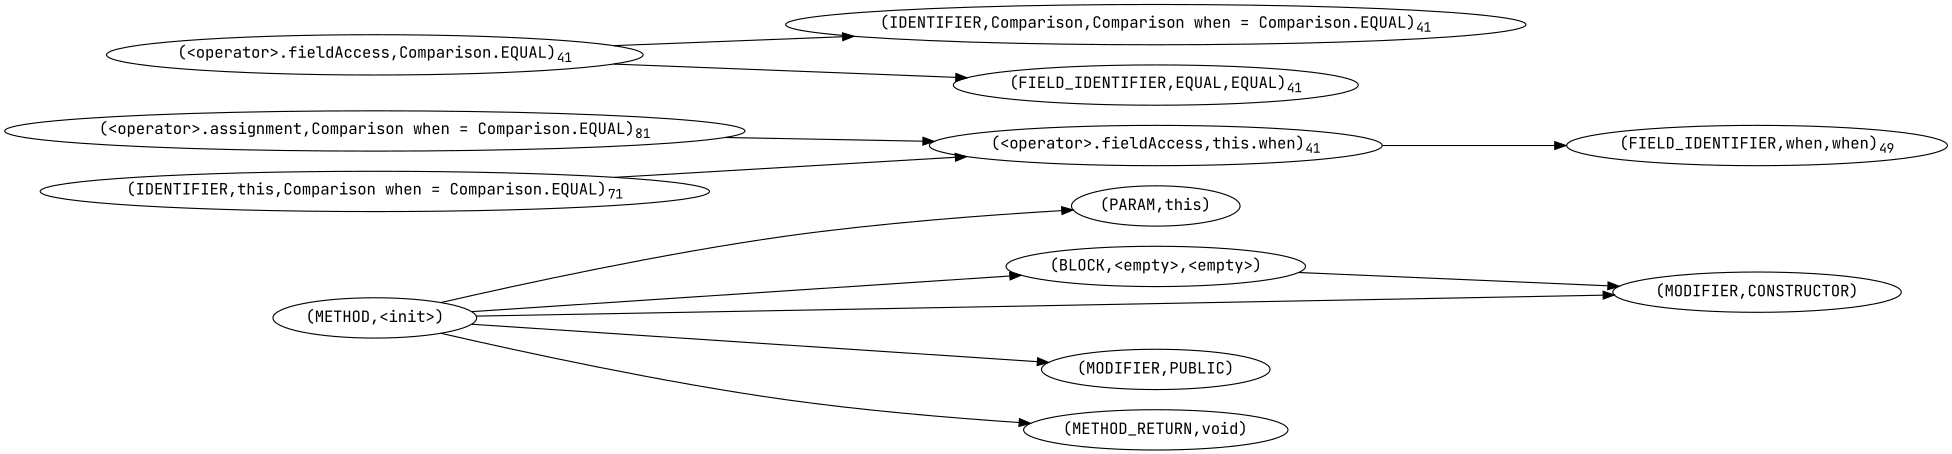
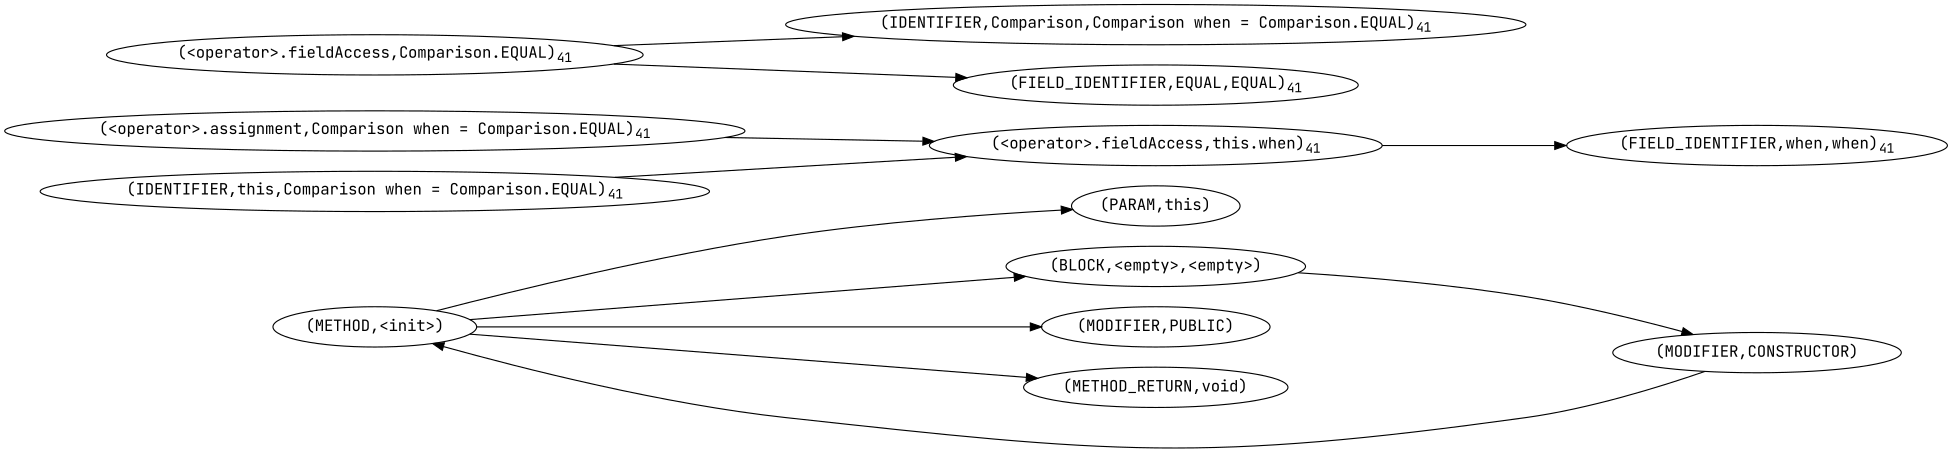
node "(<operator>.assignment,Comparison when = Comparison.EQUAL)": text "81" -> "41"
node "(FIELD_IDENTIFIER,when,when)": text "49" -> "41"
node "(IDENTIFIER,this,Comparison when = Comparison.EQUAL)": text "71" -> "41"
edge "(METHOD,<init>)" -> "(MODIFIER,CONSTRUCTOR)": reversed
